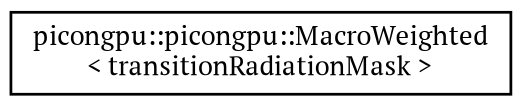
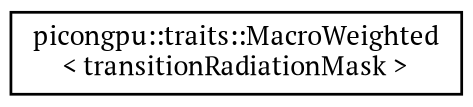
node "picongpu::picongpu::MacroWeighted < transitionRadiationMask >": label "picongpu::picongpu::MacroWeighted < transitionRadiationMask >" -> "picongpu::traits::MacroWeighted < transitionRadiationMask >"
